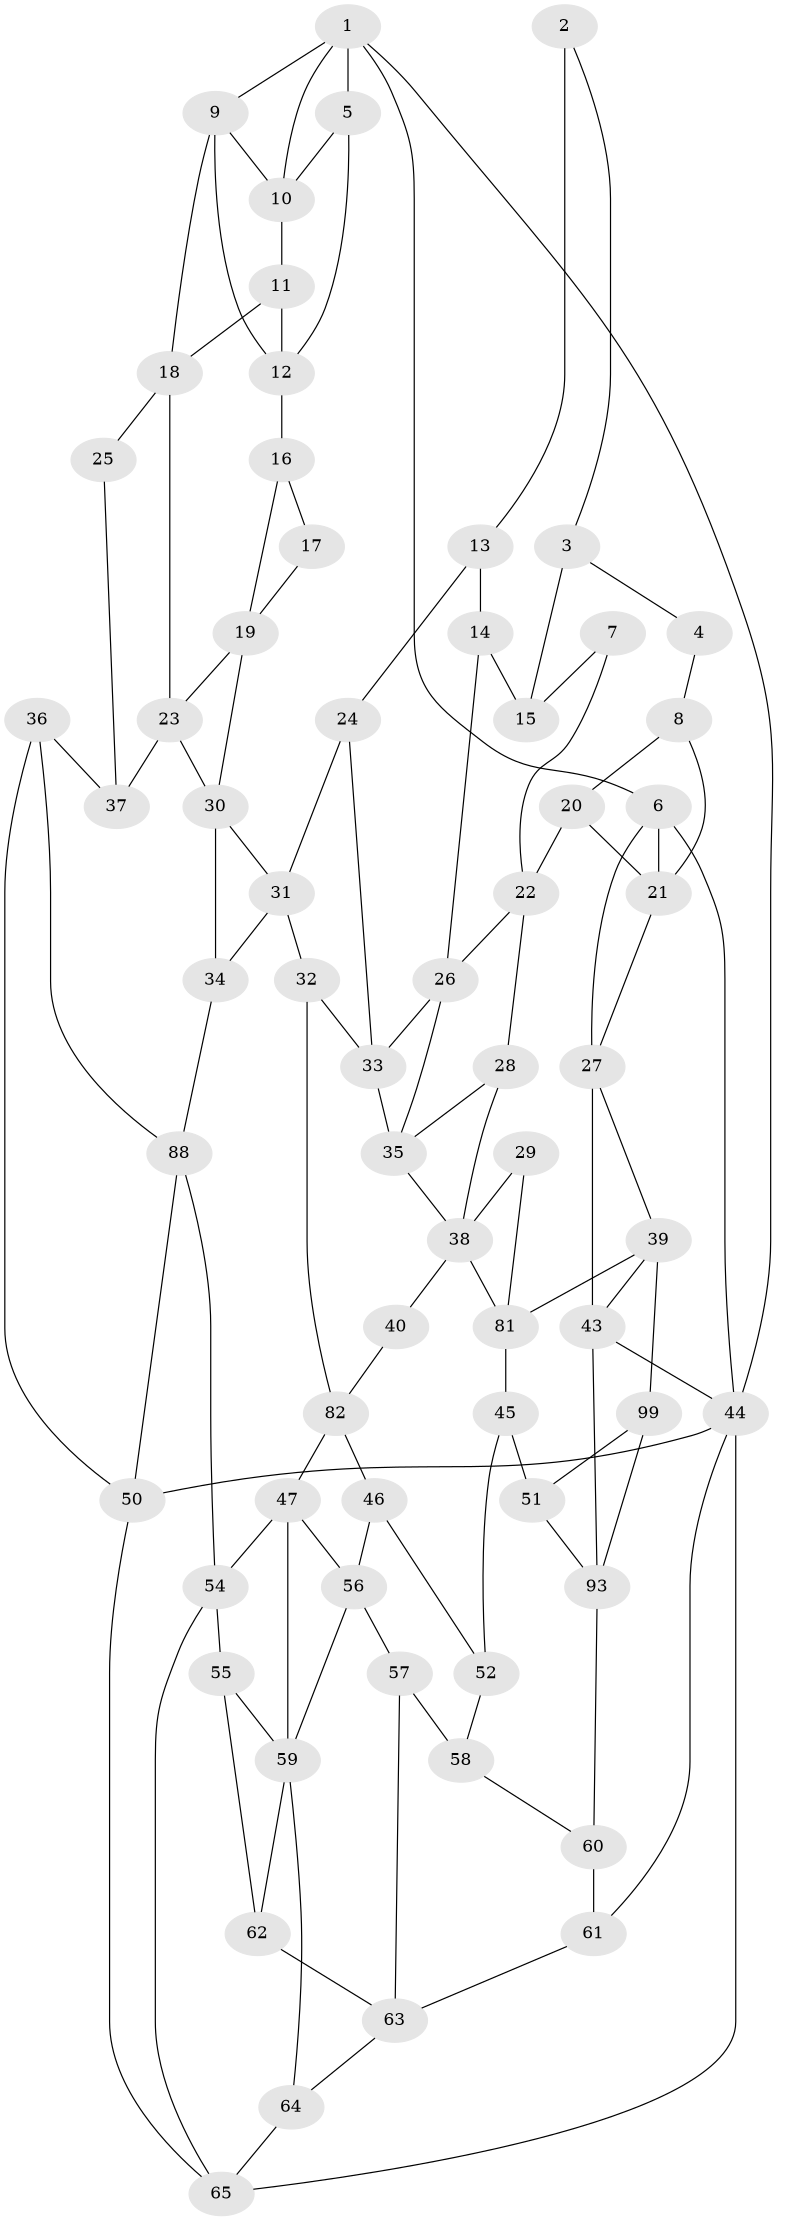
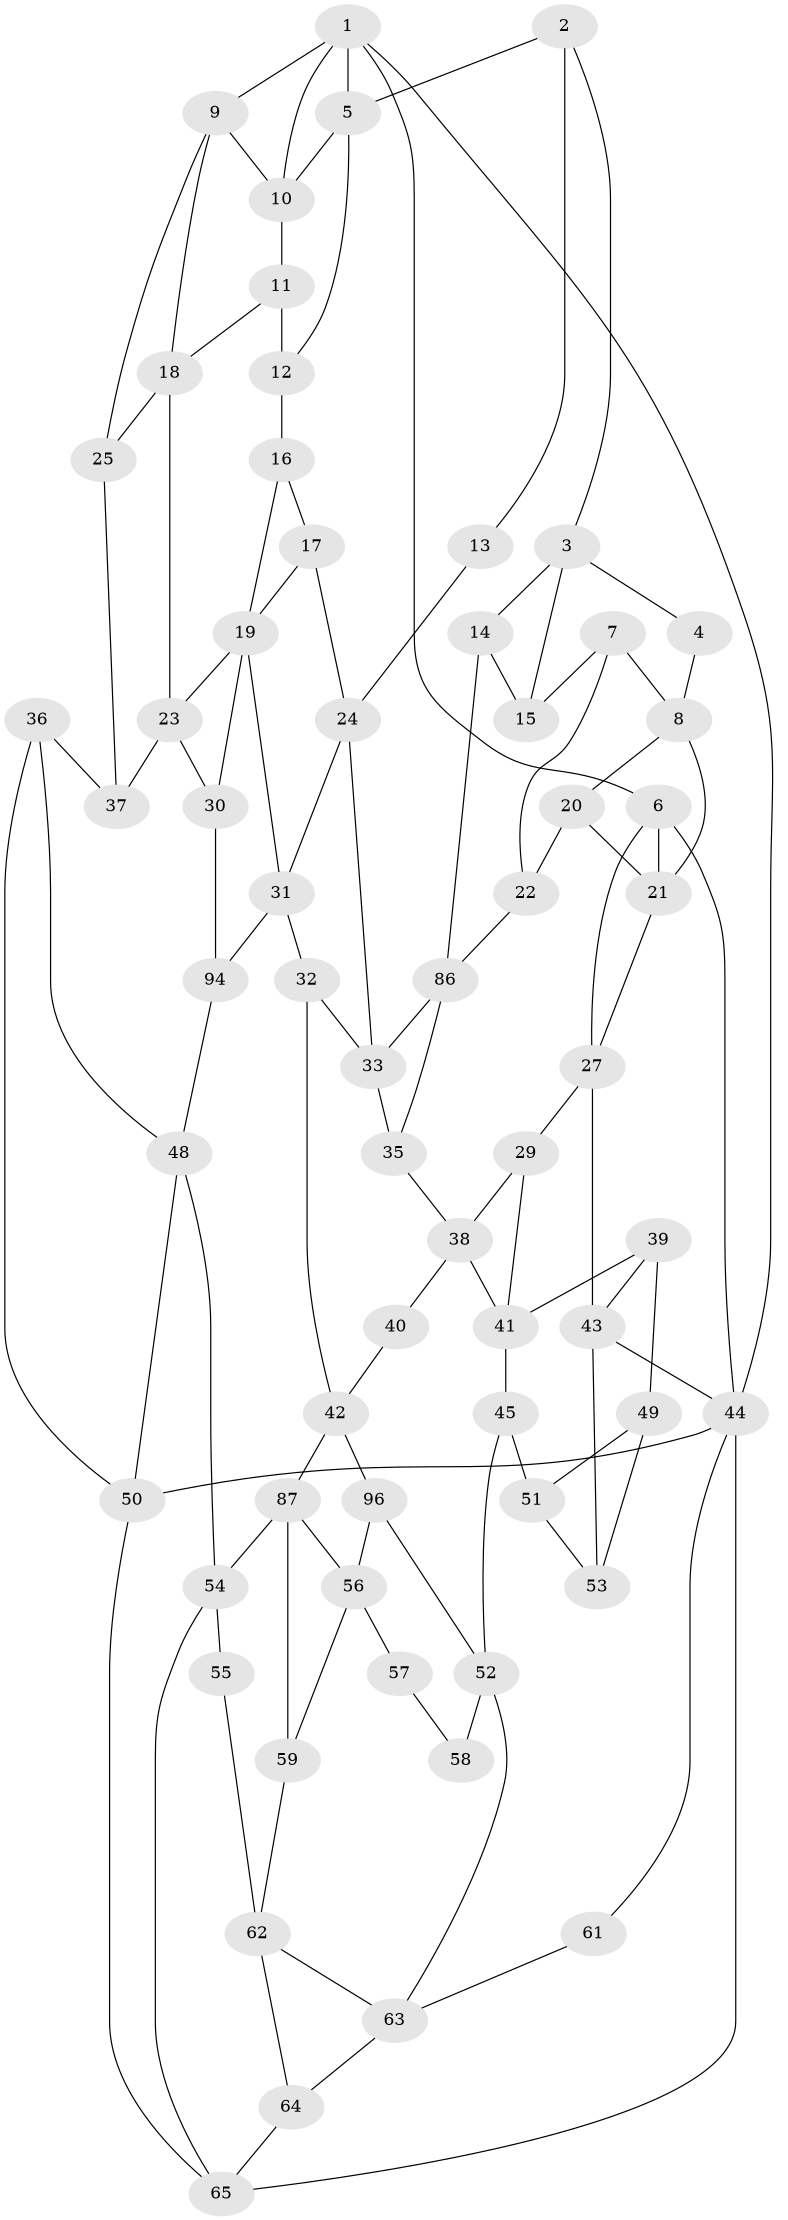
edge "2" -- "5": added
edge "9" -- "12": now "9" -- "25"
edge "13" -- "14": now "3" -- "14"
edge "17" -- "24": added
edge "7" -- "8": added
edge "30" -- "31": now "19" -- "31"
node "34": label "34" -> "94"
node "26": label "26" -> "86"
node "28": removed
edge "27" -- "39": now "27" -- "29"
node "88": label "88" -> "48"
node "81": label "81" -> "41"
node "82": label "82" -> "42"
node "99": label "99" -> "49"
node "47": label "47" -> "87"
node "46": label "46" -> "96"
node "93": label "93" -> "53"
edge "55" -- "59": removed
edge "57" -- "63": now "52" -- "63"
node "60": removed
edge "59" -- "64": now "62" -- "64"
